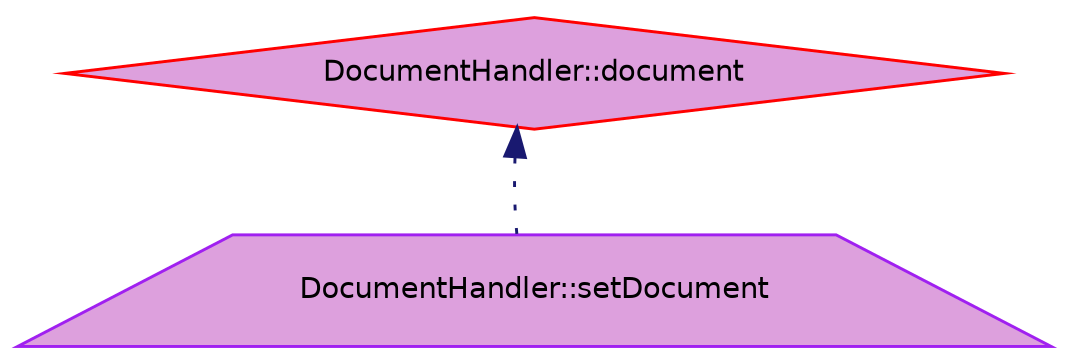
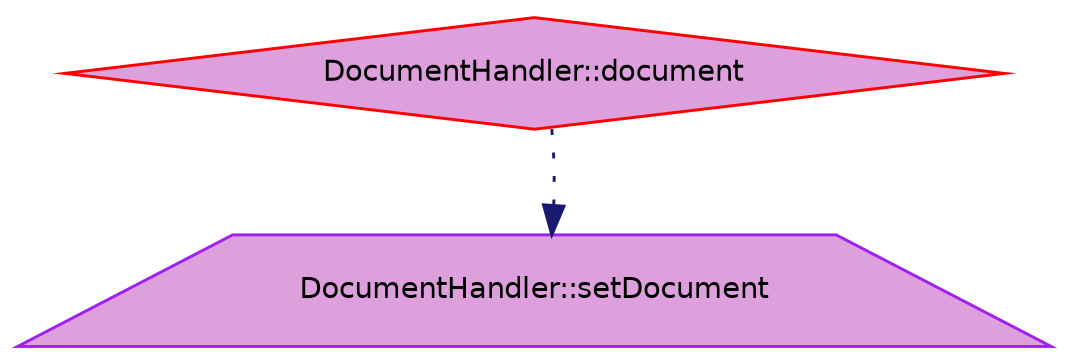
edge "DocumentHandler::setDocument" -> "DocumentHandler::document": reversed
